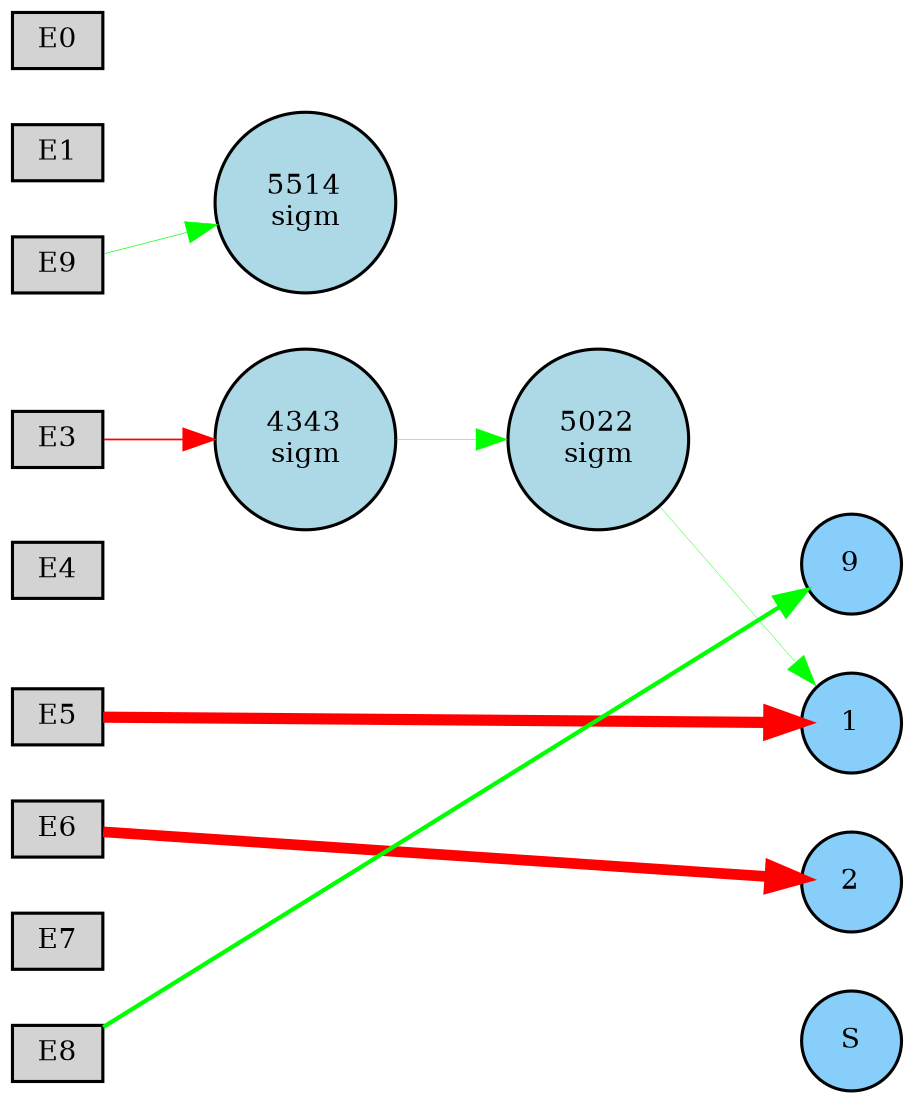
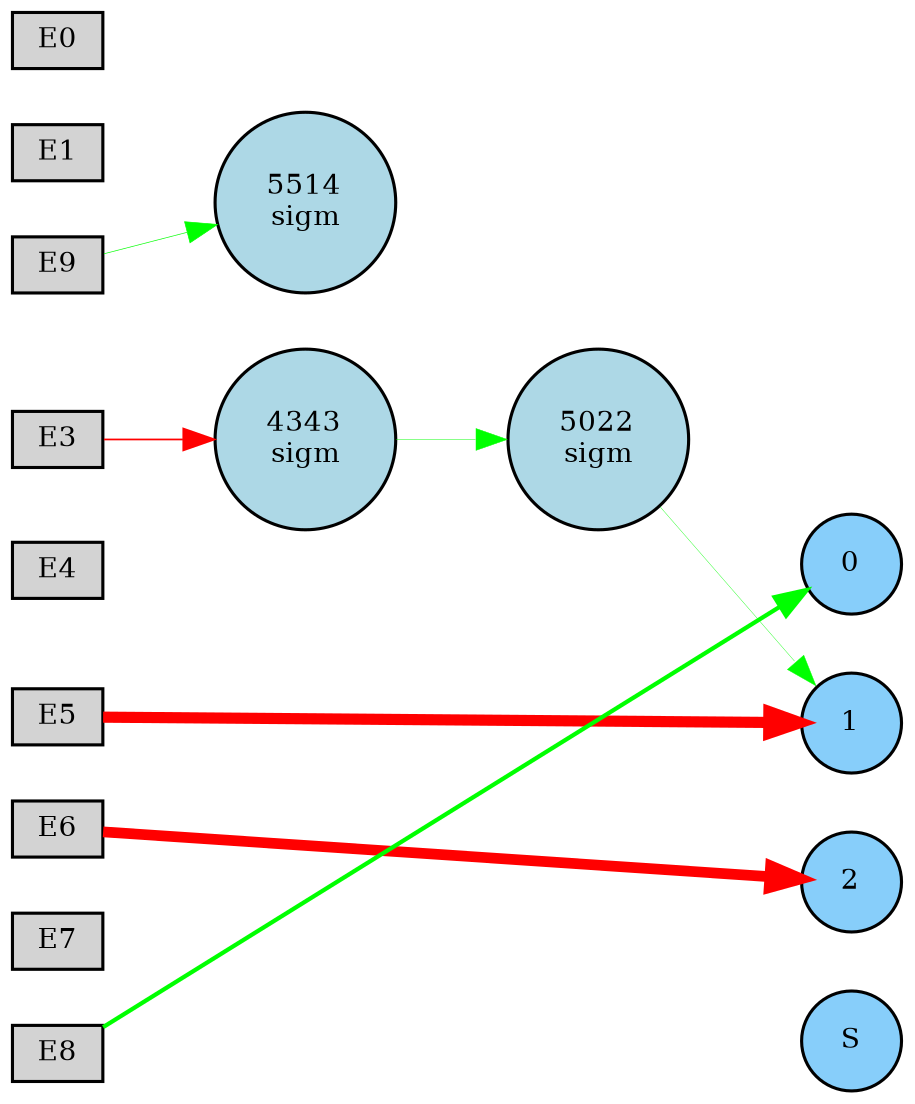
node "9": label "9" -> "0"
